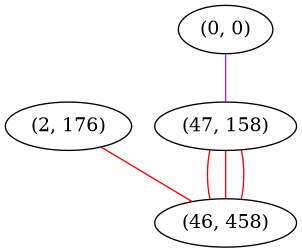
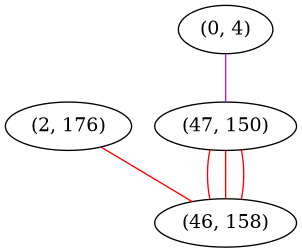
node "(0, 0)": label "(0, 0)" -> "(0, 4)"
node "(47, 158)": label "(47, 158)" -> "(47, 150)"
node "(46, 458)": label "(46, 458)" -> "(46, 158)"
